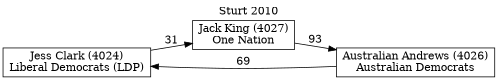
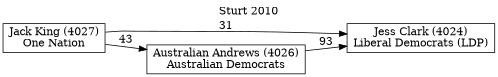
edge "Jack King (4027) One Nation" -> "Australian Andrews (4026) Australian Democrats": label "93" -> "43"
edge "Jess Clark (4024) Liberal Democrats (LDP)" -> "Jack King (4027) One Nation": reversed
edge "Australian Andrews (4026) Australian Democrats" -> "Jess Clark (4024) Liberal Democrats (LDP)": label "69" -> "93"
